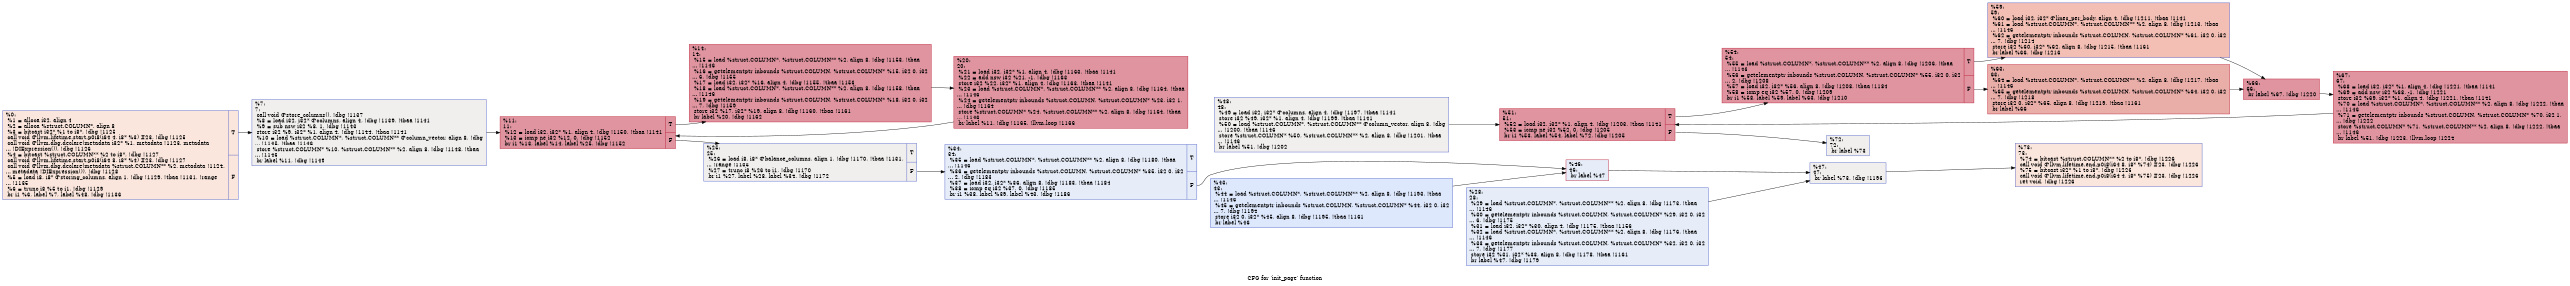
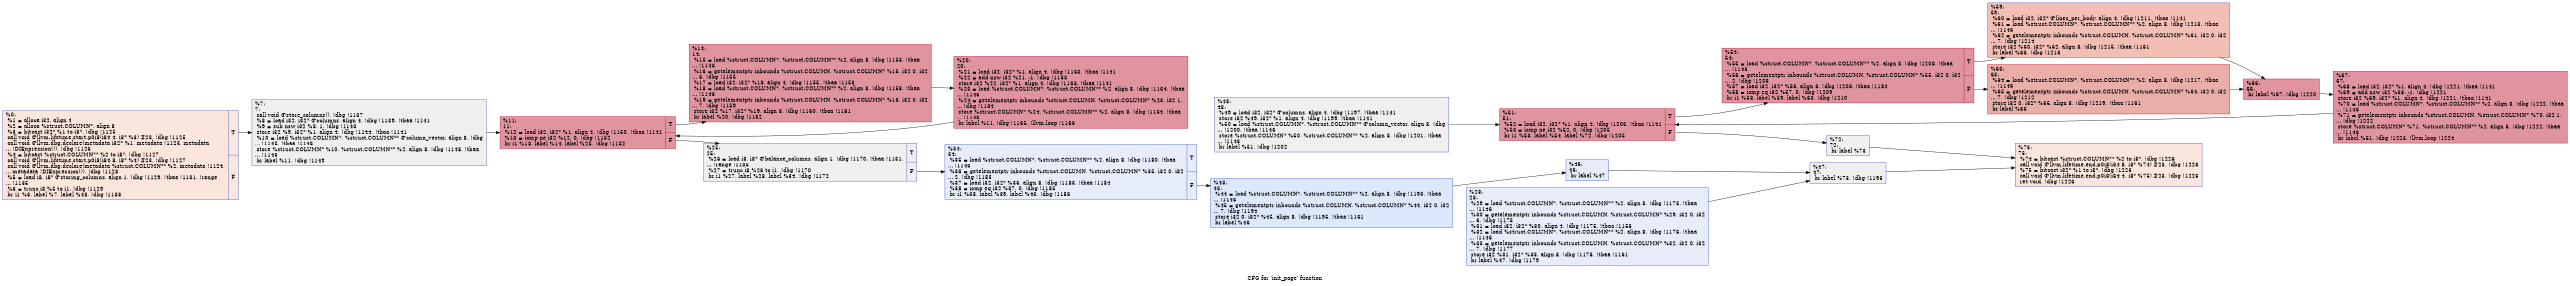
node "%63:": text "... 7, !dbg !1218" -> "... 7, !dbg !1212"
edge "%72:" -> "%73:": added
edge "%34:" -> "%46:": now "%34:" -> "%43:"
node "%46:": color #b70d28ff -> #3d50c3ff
